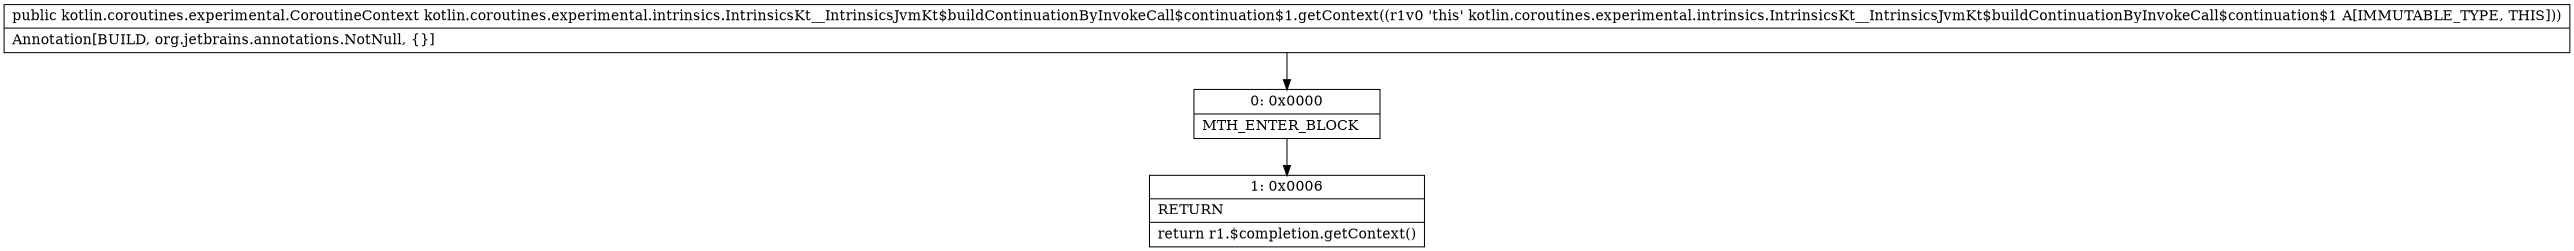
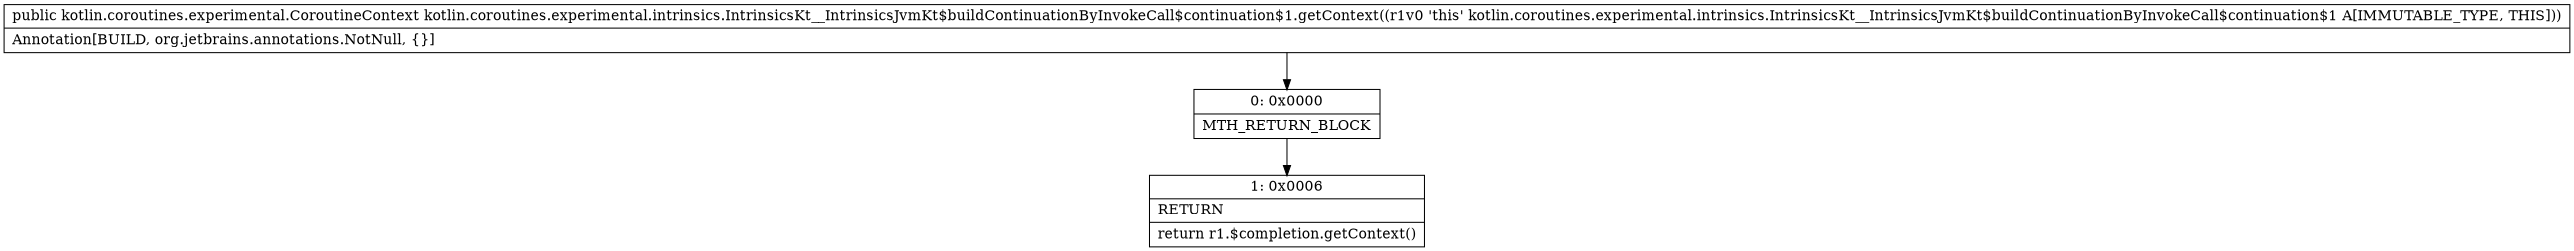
node "0: 0x0000": text "MTH_ENTER_BLOCK" -> "MTH_RETURN_BLOCK"
